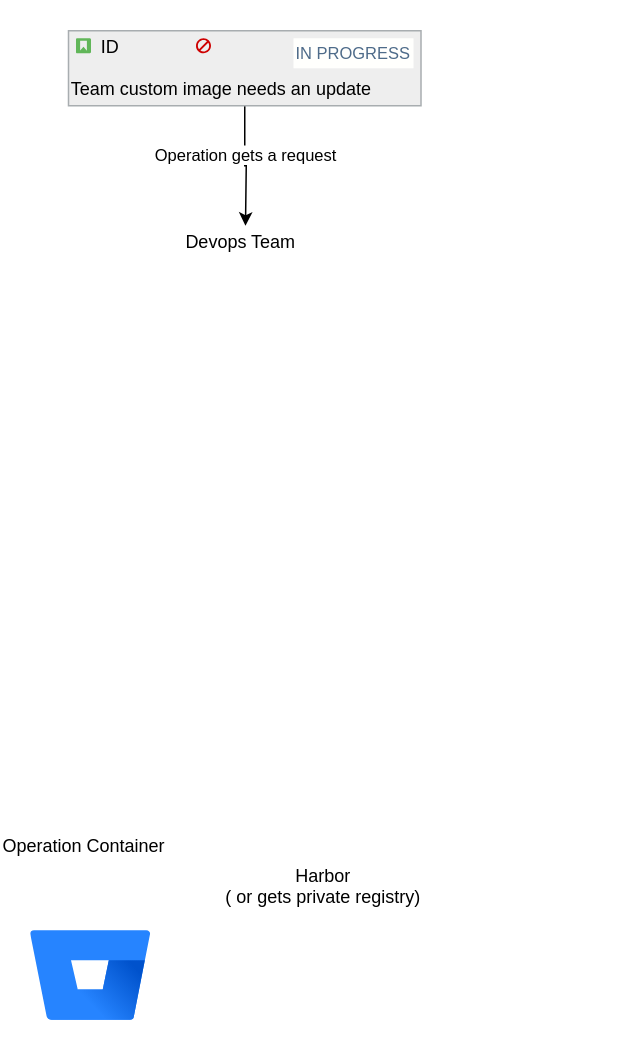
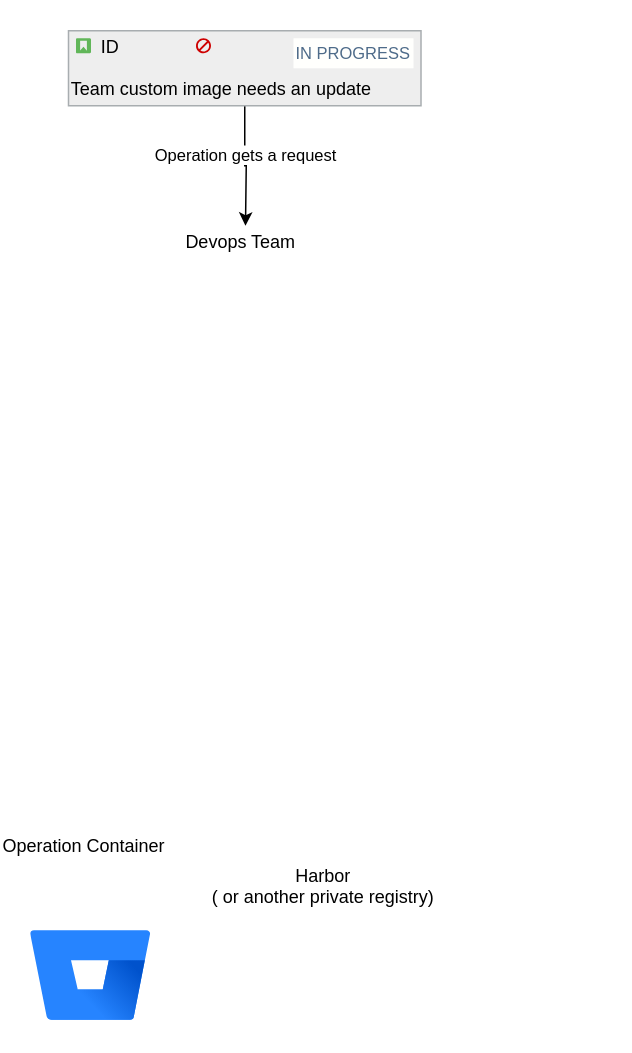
node "Harbor ( or gets private registry)": label "Harbor ( or gets private registry)" -> "Harbor ( or another private registry)"
